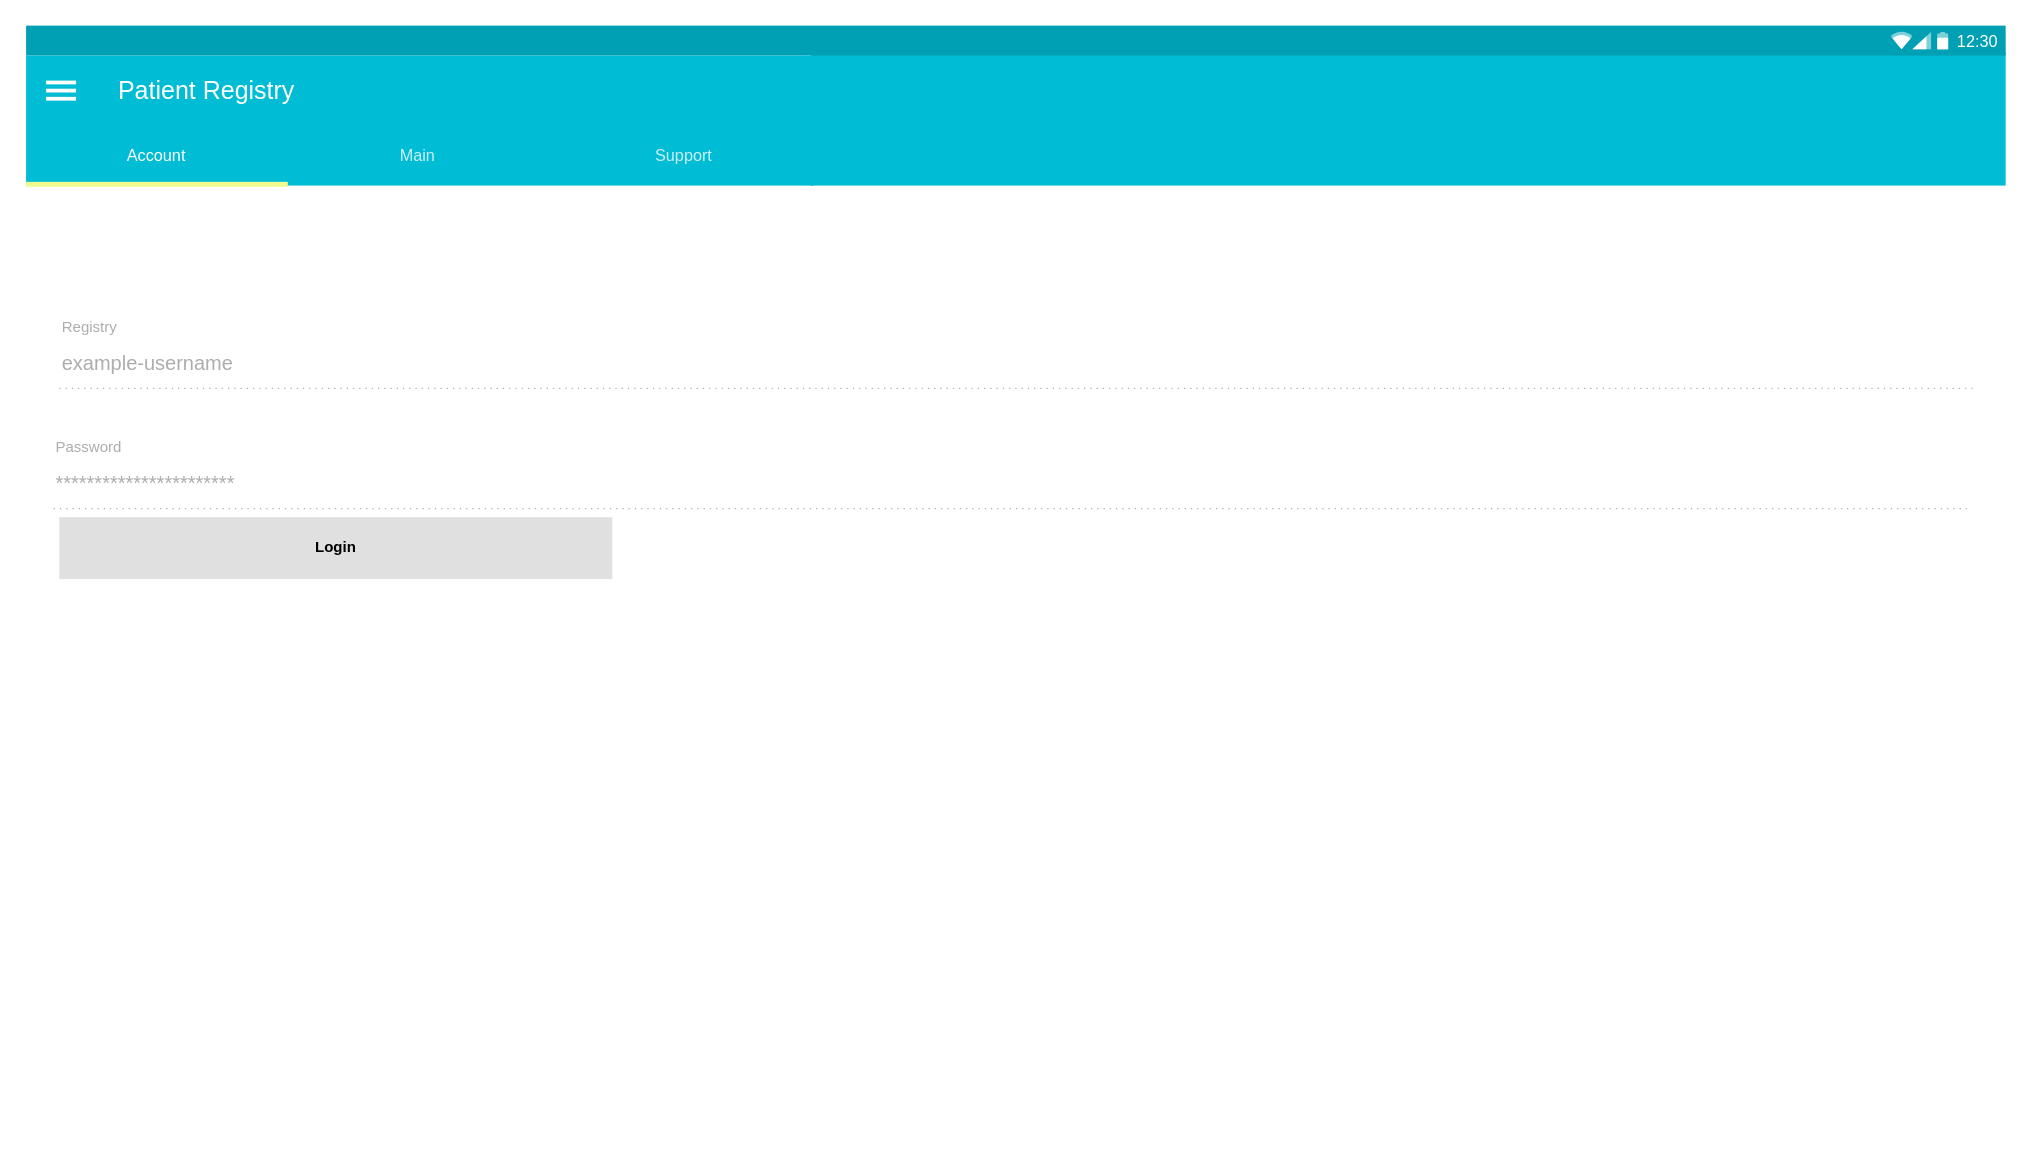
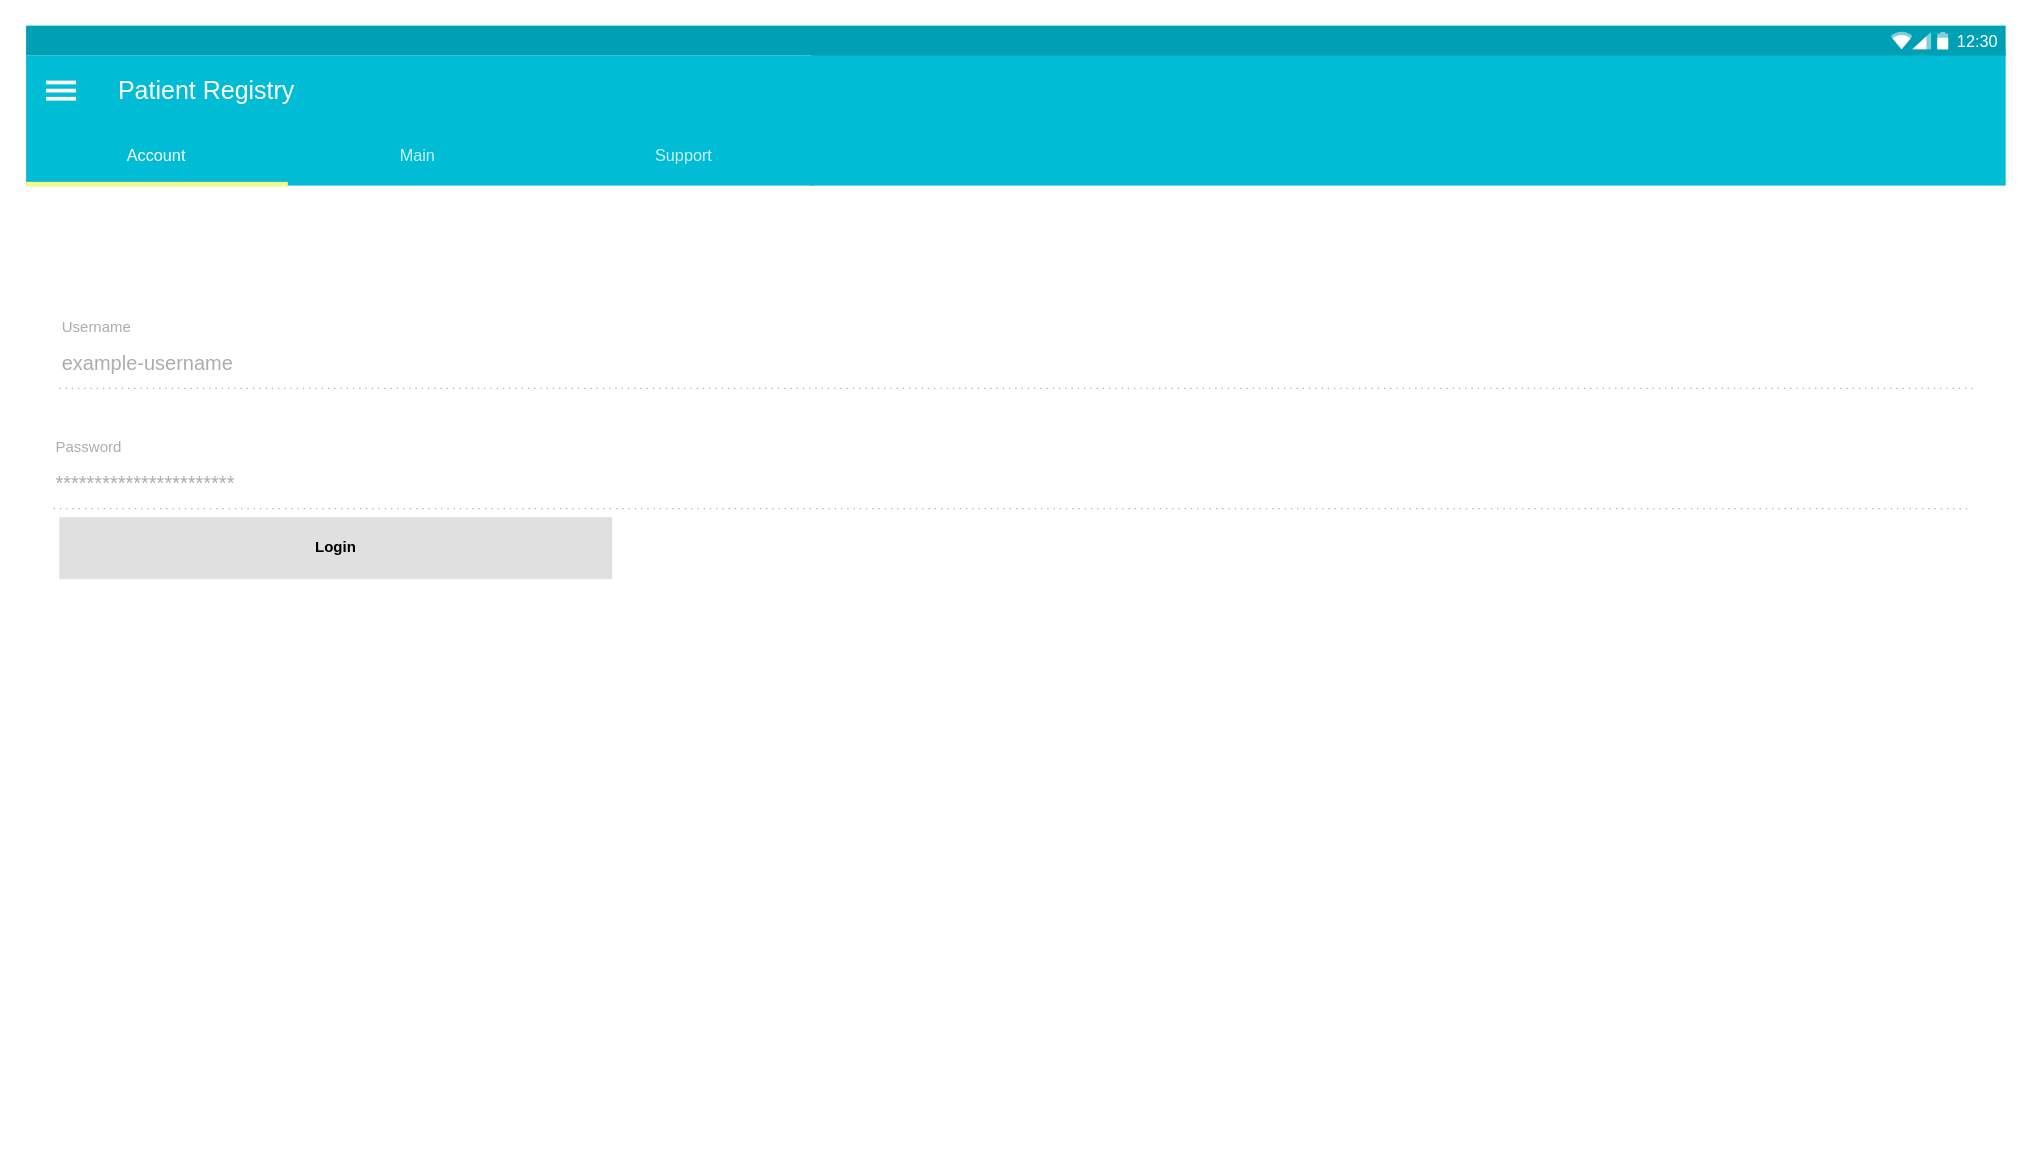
node "Registry": label "Registry" -> "Username"
